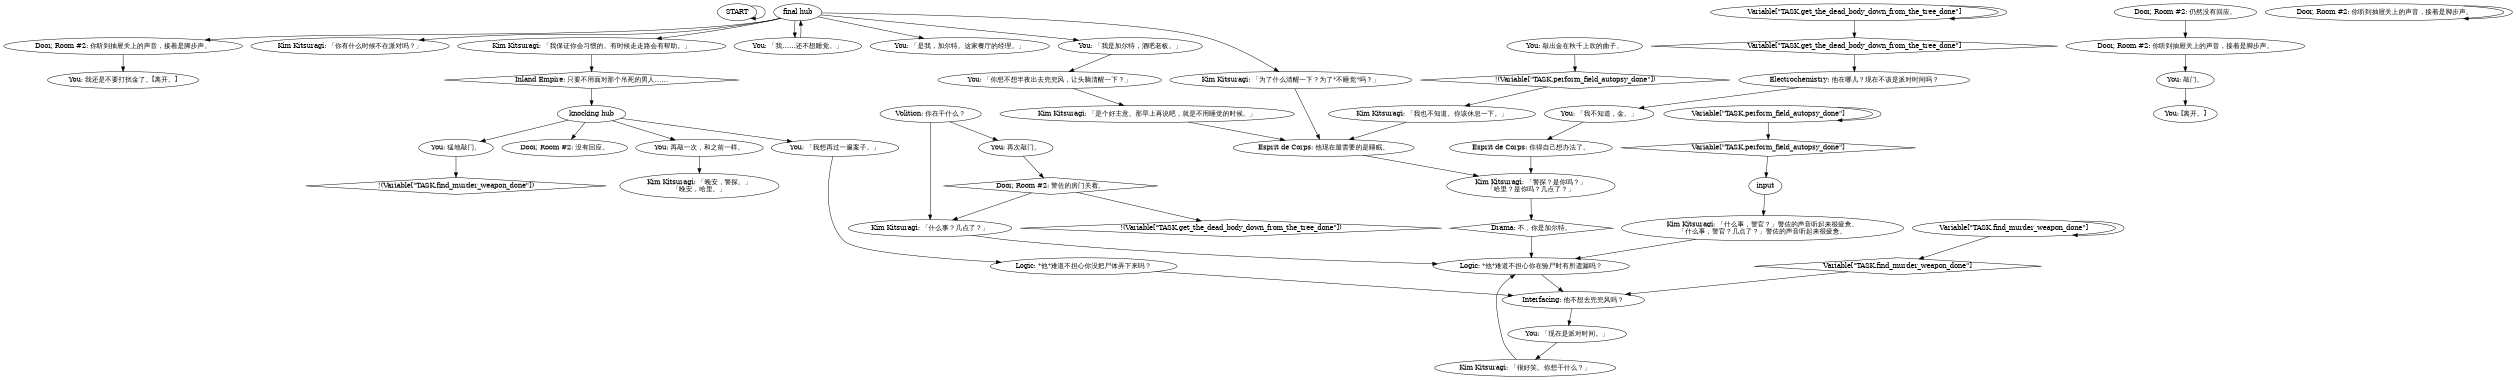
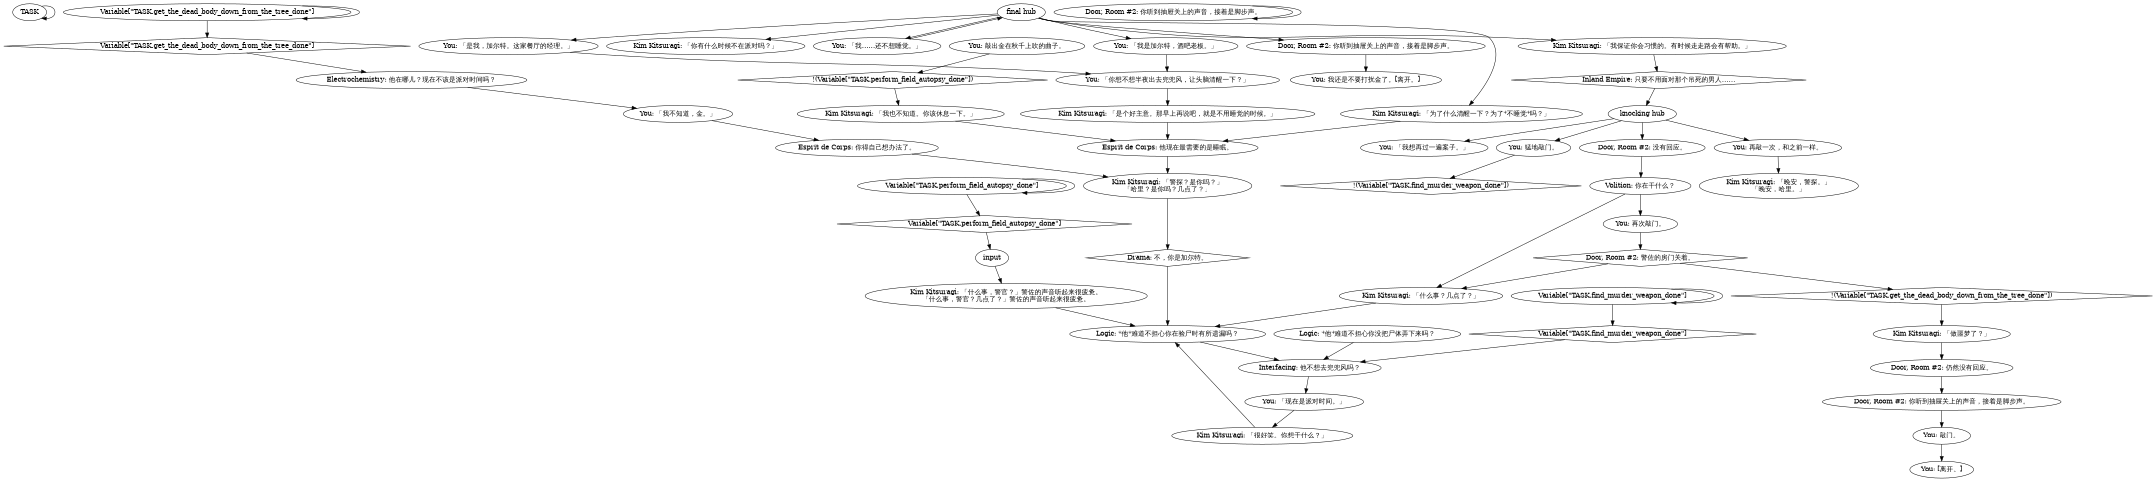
node "START": label "START" -> "TASK"
edge "You: 「是我，加尔特。这家餐厅的经理。」" -> "You: 「你想不想半夜出去兜兜风，让头脑清醒一下？」": added
edge "Door, Room #2: 没有回应。" -> "Volition: 你在干什么？": added
edge "You: 「我想再过一遍案子。」" -> "Logic: *他*难道不担心你没把尸体弄下来吗？": removed
node "Kim Kitsuragi: 「做噩梦了？」": added
